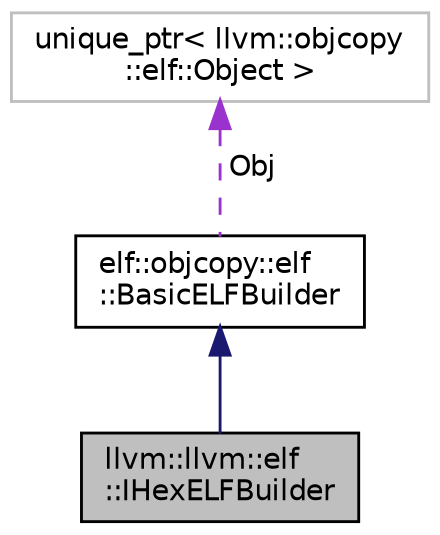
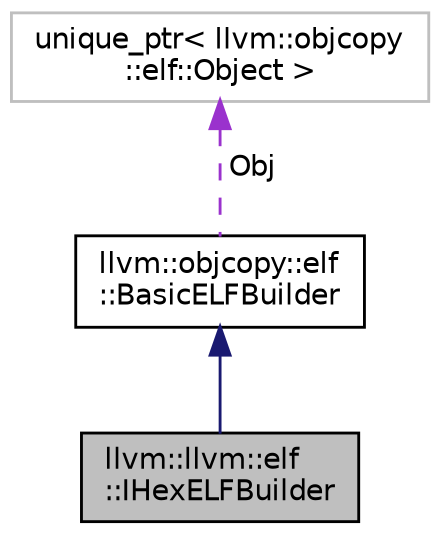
node "elf::objcopy::elf ::BasicELFBuilder": label "elf::objcopy::elf ::BasicELFBuilder" -> "llvm::objcopy::elf ::BasicELFBuilder"
